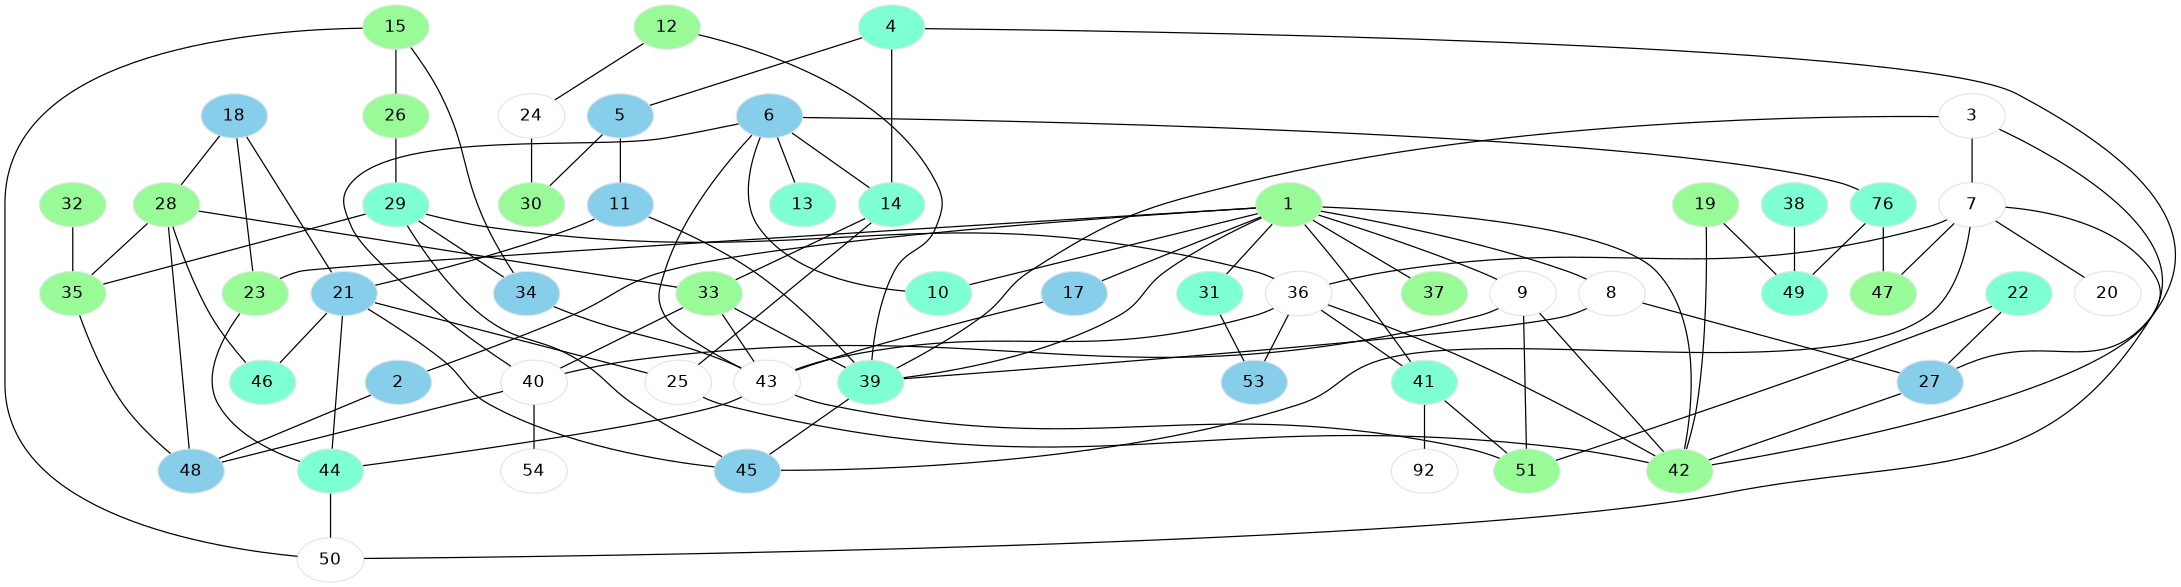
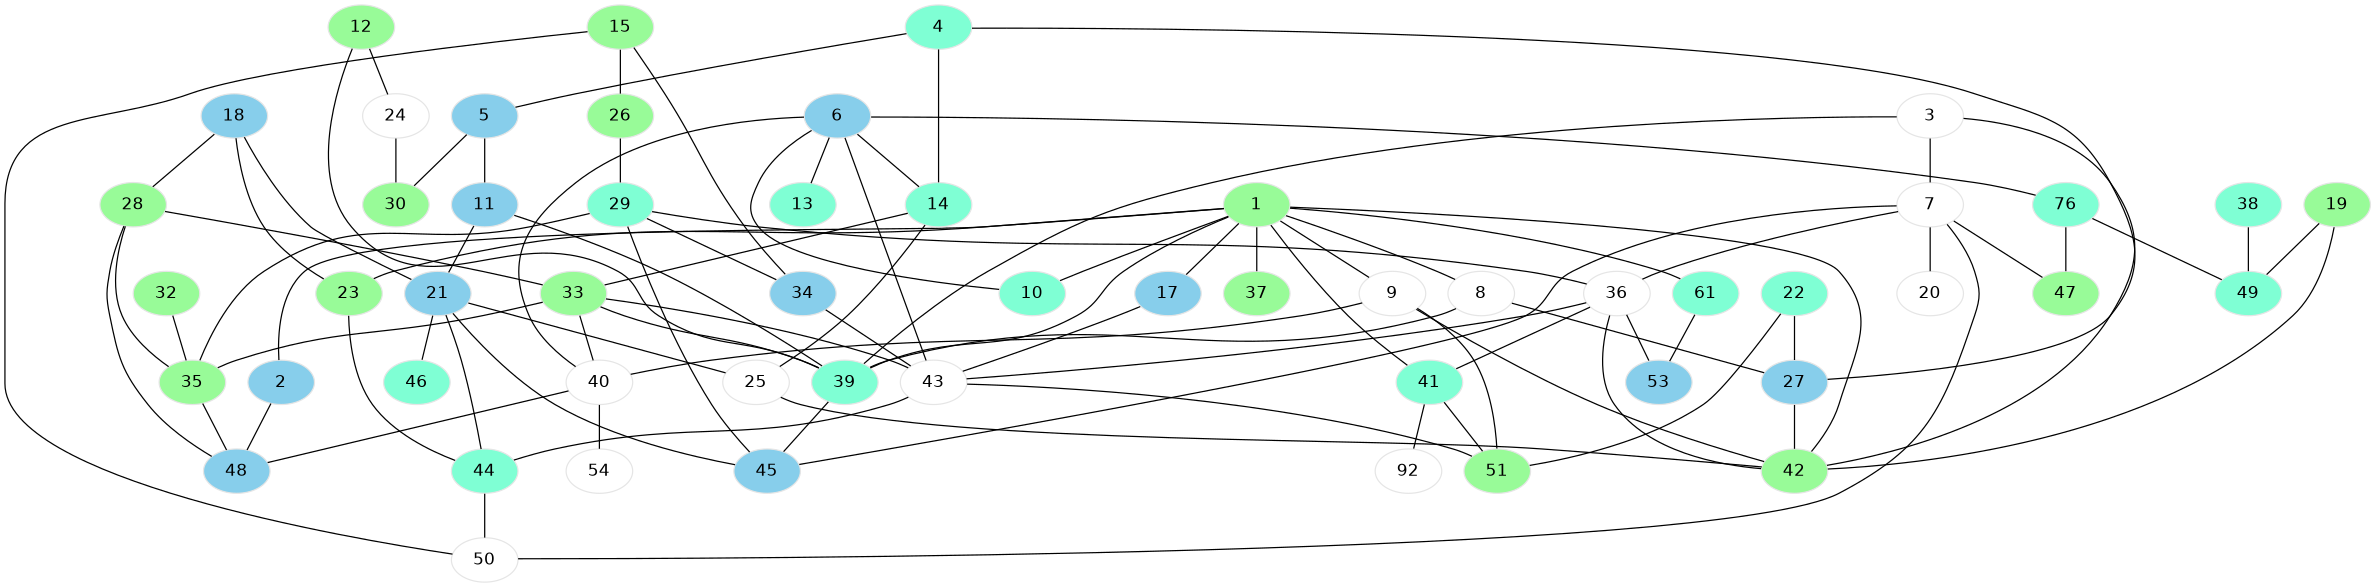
node "31": label "31" -> "61"
edge "28" -- "46": removed
edge "33" -- "35": added
